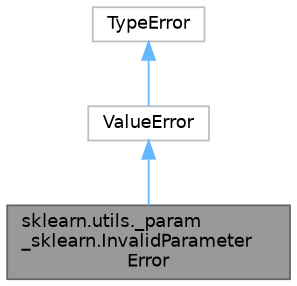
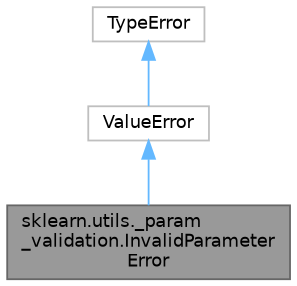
node "sklearn.utils._param _sklearn.InvalidParameter Error": label "sklearn.utils._param _sklearn.InvalidParameter Error" -> "sklearn.utils._param _validation.InvalidParameter Error"
